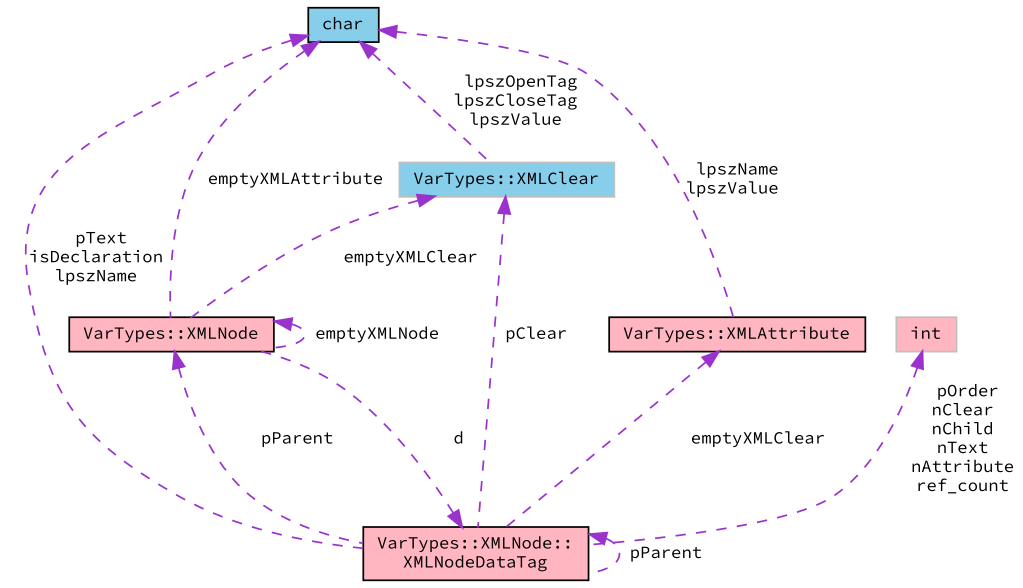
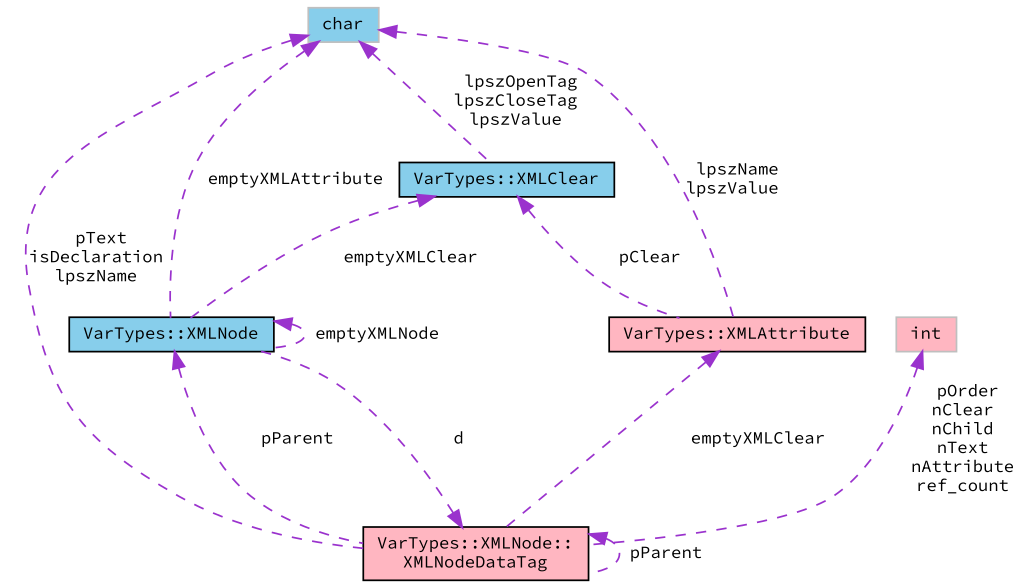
node "char": color black -> grey75
node "VarTypes::XMLClear": color grey75 -> black
node "VarTypes::XMLNode": fillcolor lightpink -> skyblue
edge "VarTypes::XMLNode:: XMLNodeDataTag" -> "VarTypes::XMLClear": now "VarTypes::XMLAttribute" -> "VarTypes::XMLClear"
